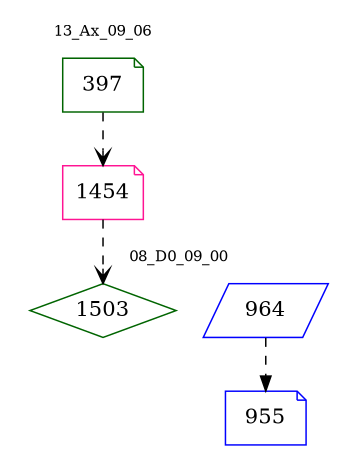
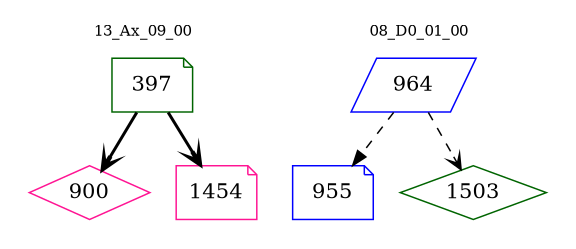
cluster "13_Ax_09_06": label "13_Ax_09_06" -> "13_Ax_09_00"
edge "397" -> "1454": style dashed -> bold
node "900": added
edge "1454" -> "1503": now "964" -> "1503"
cluster "08_D0_09_00": label "08_D0_09_00" -> "08_D0_01_00"
